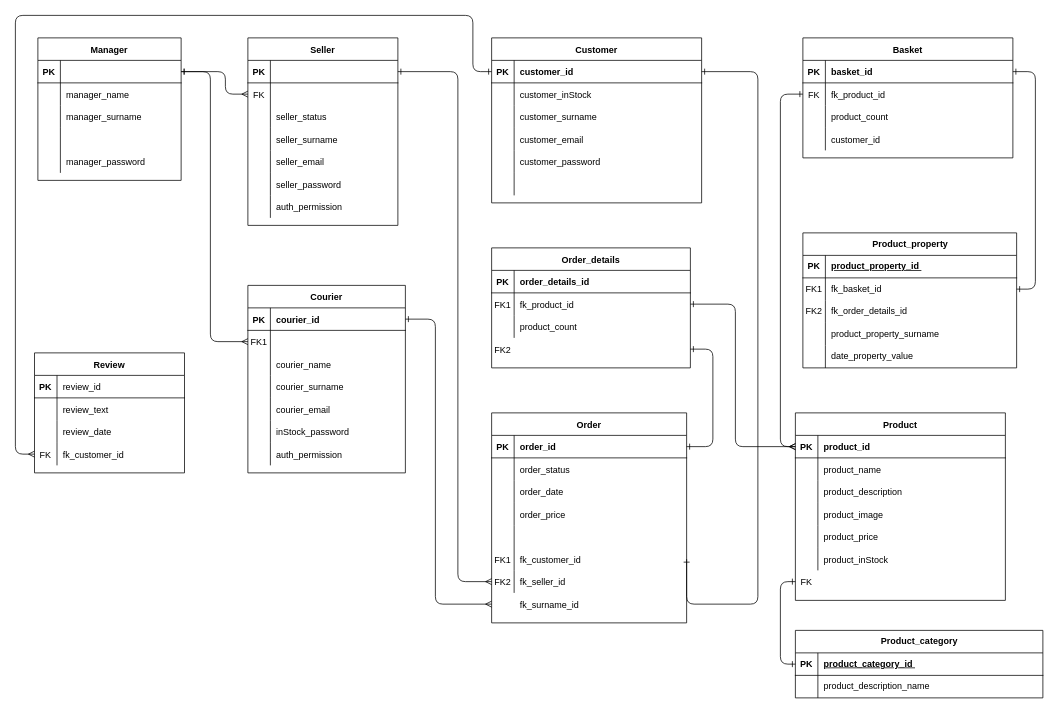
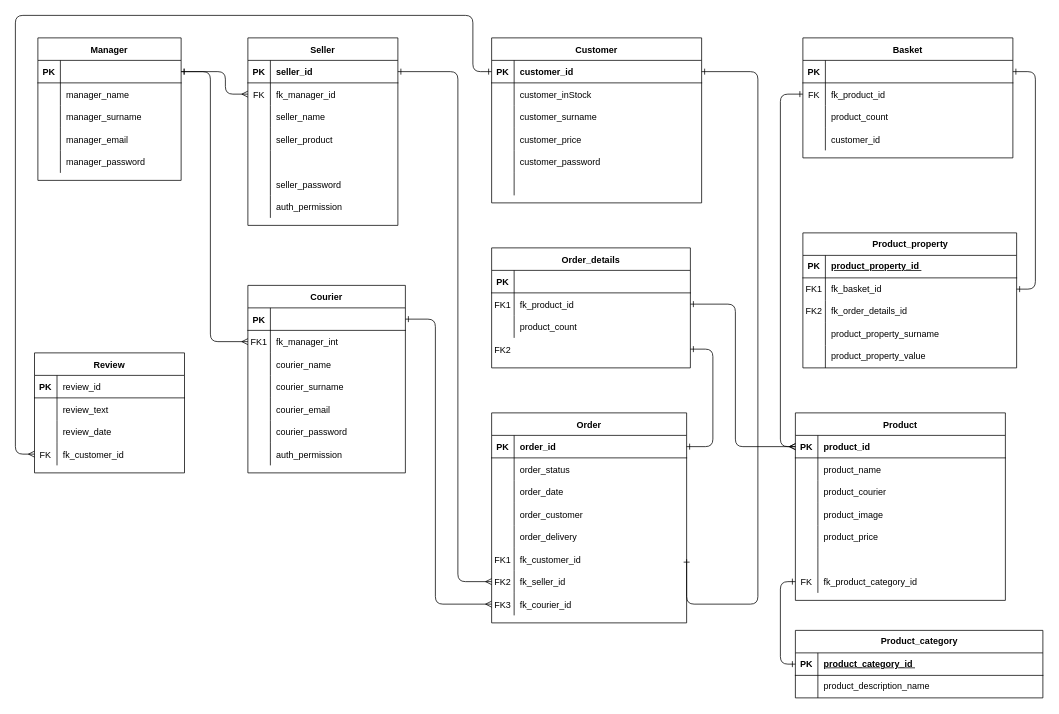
node "seller_id": added
node "basket_id": removed
node "fk_manager_id": added
node "seller_status": label "seller_status" -> "seller_name"
node "manager_email": added
node "seller_surname": label "seller_surname" -> "seller_product"
node "customer_email": label "customer_email" -> "customer_price"
node "seller_email": removed
node "order_details_id": removed
node "сourier_id": removed
node "fk_manager_int": added
node "date_property_value": label "date_property_value" -> "product_property_value"
node "inStock_password": label "inStock_password" -> "courier_password"
node "product_description": label "product_description" -> "product_courier"
node "order_price": label "order_price" -> "order_customer"
node "order_delivery": added
node "product_inStock": removed
node "fk_product_category_id": added
node "FK3": added
node "fk_surname_id": label "fk_surname_id" -> "fk_courier_id"
